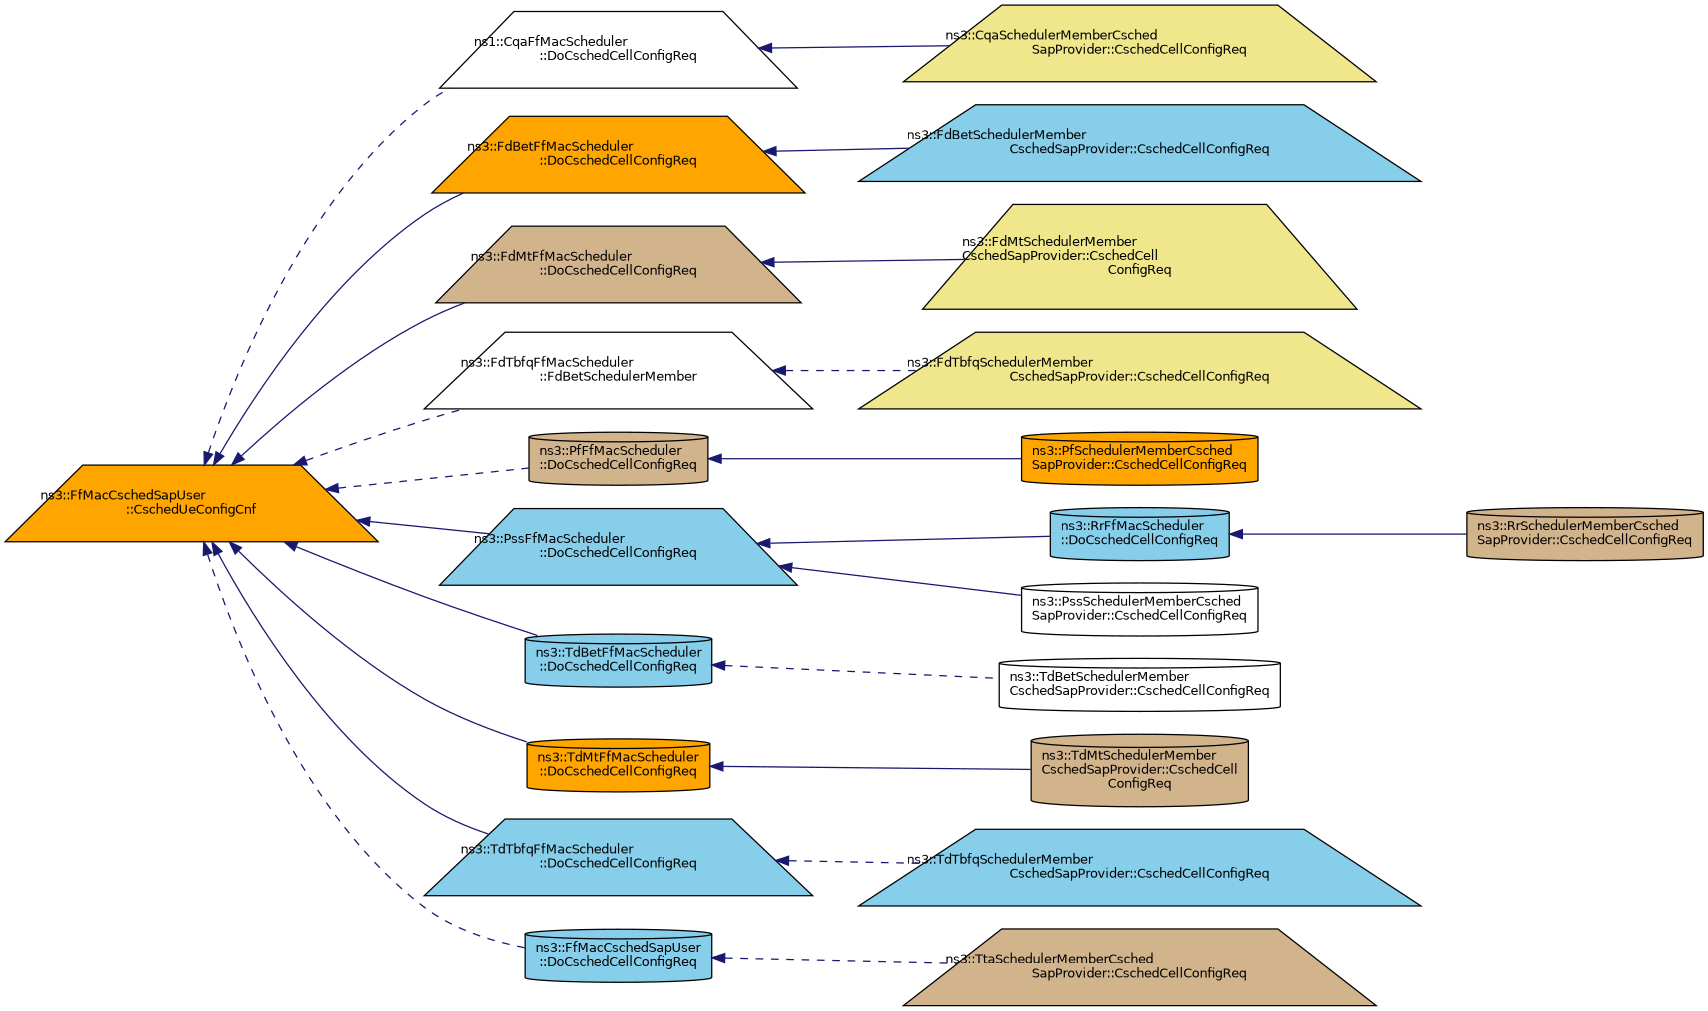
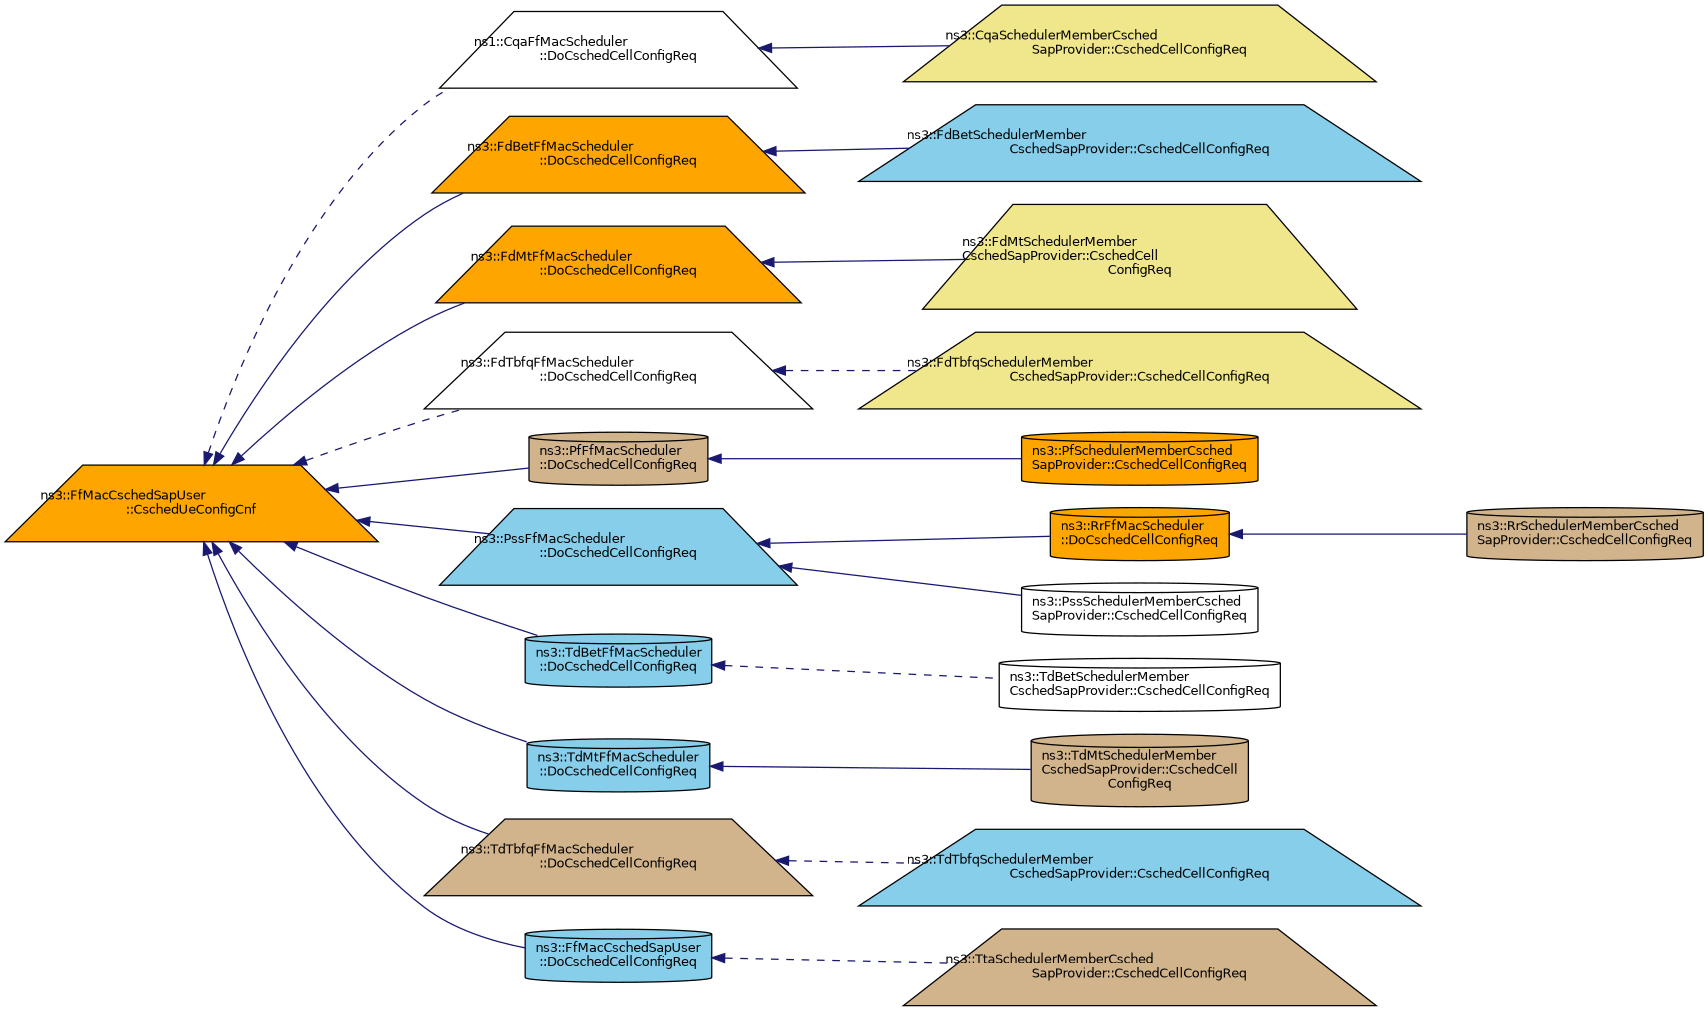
node "ns3::FdMtFfMacScheduler ::DoCschedCellConfigReq": fillcolor tan -> orange
node "ns3::FdTbfqFfMacScheduler ::FdBetSchedulerMember": label "ns3::FdTbfqFfMacScheduler ::FdBetSchedulerMember" -> "ns3::FdTbfqFfMacScheduler ::DoCschedCellConfigReq"
edge "ns3::PfFfMacScheduler ::DoCschedCellConfigReq" -> "ns3::FfMacCschedSapUser ::CschedUeConfigCnf": style dashed -> solid
node "ns3::RrFfMacScheduler ::DoCschedCellConfigReq": fillcolor skyblue -> orange
node "ns3::TdMtFfMacScheduler ::DoCschedCellConfigReq": fillcolor orange -> skyblue
edge "ns3::FfMacCschedSapUser ::DoCschedCellConfigReq" -> "ns3::FfMacCschedSapUser ::CschedUeConfigCnf": style dashed -> solid
node "ns3::TdTbfqFfMacScheduler ::DoCschedCellConfigReq": fillcolor skyblue -> tan
